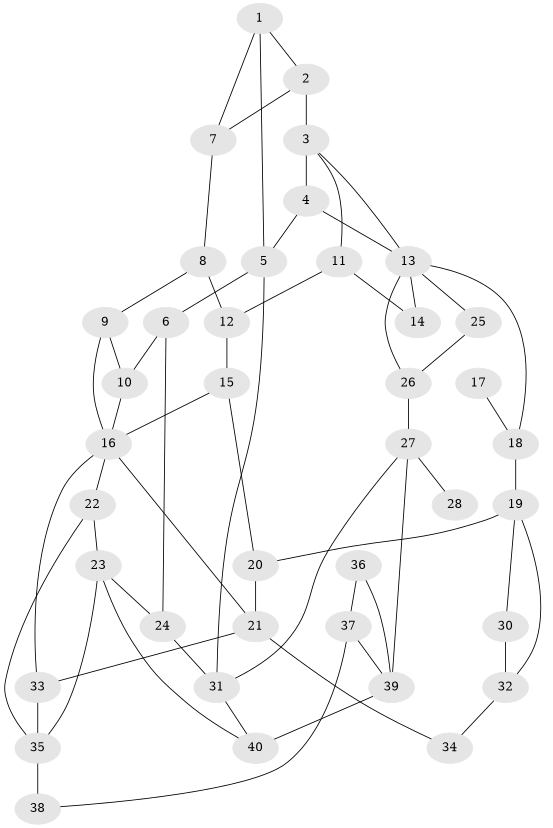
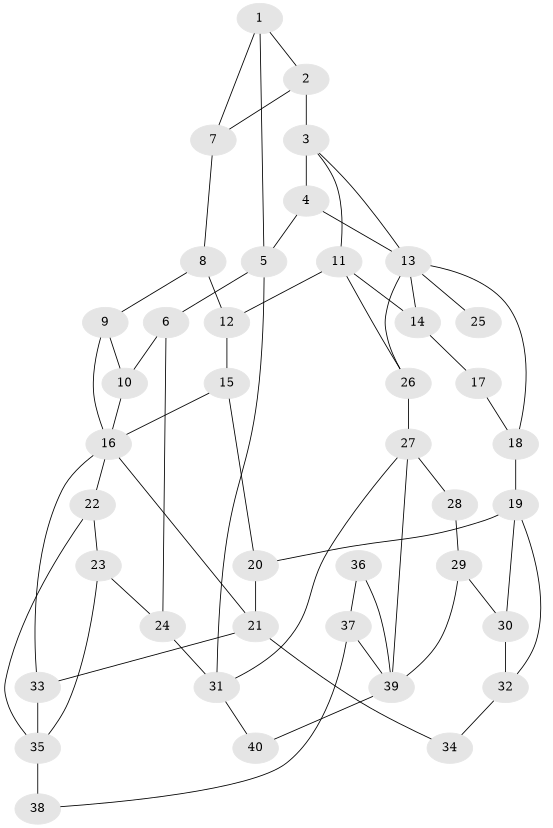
edge "25" -- "26": now "11" -- "26"
edge "14" -- "17": added
node "29": added
edge "23" -- "40": removed
